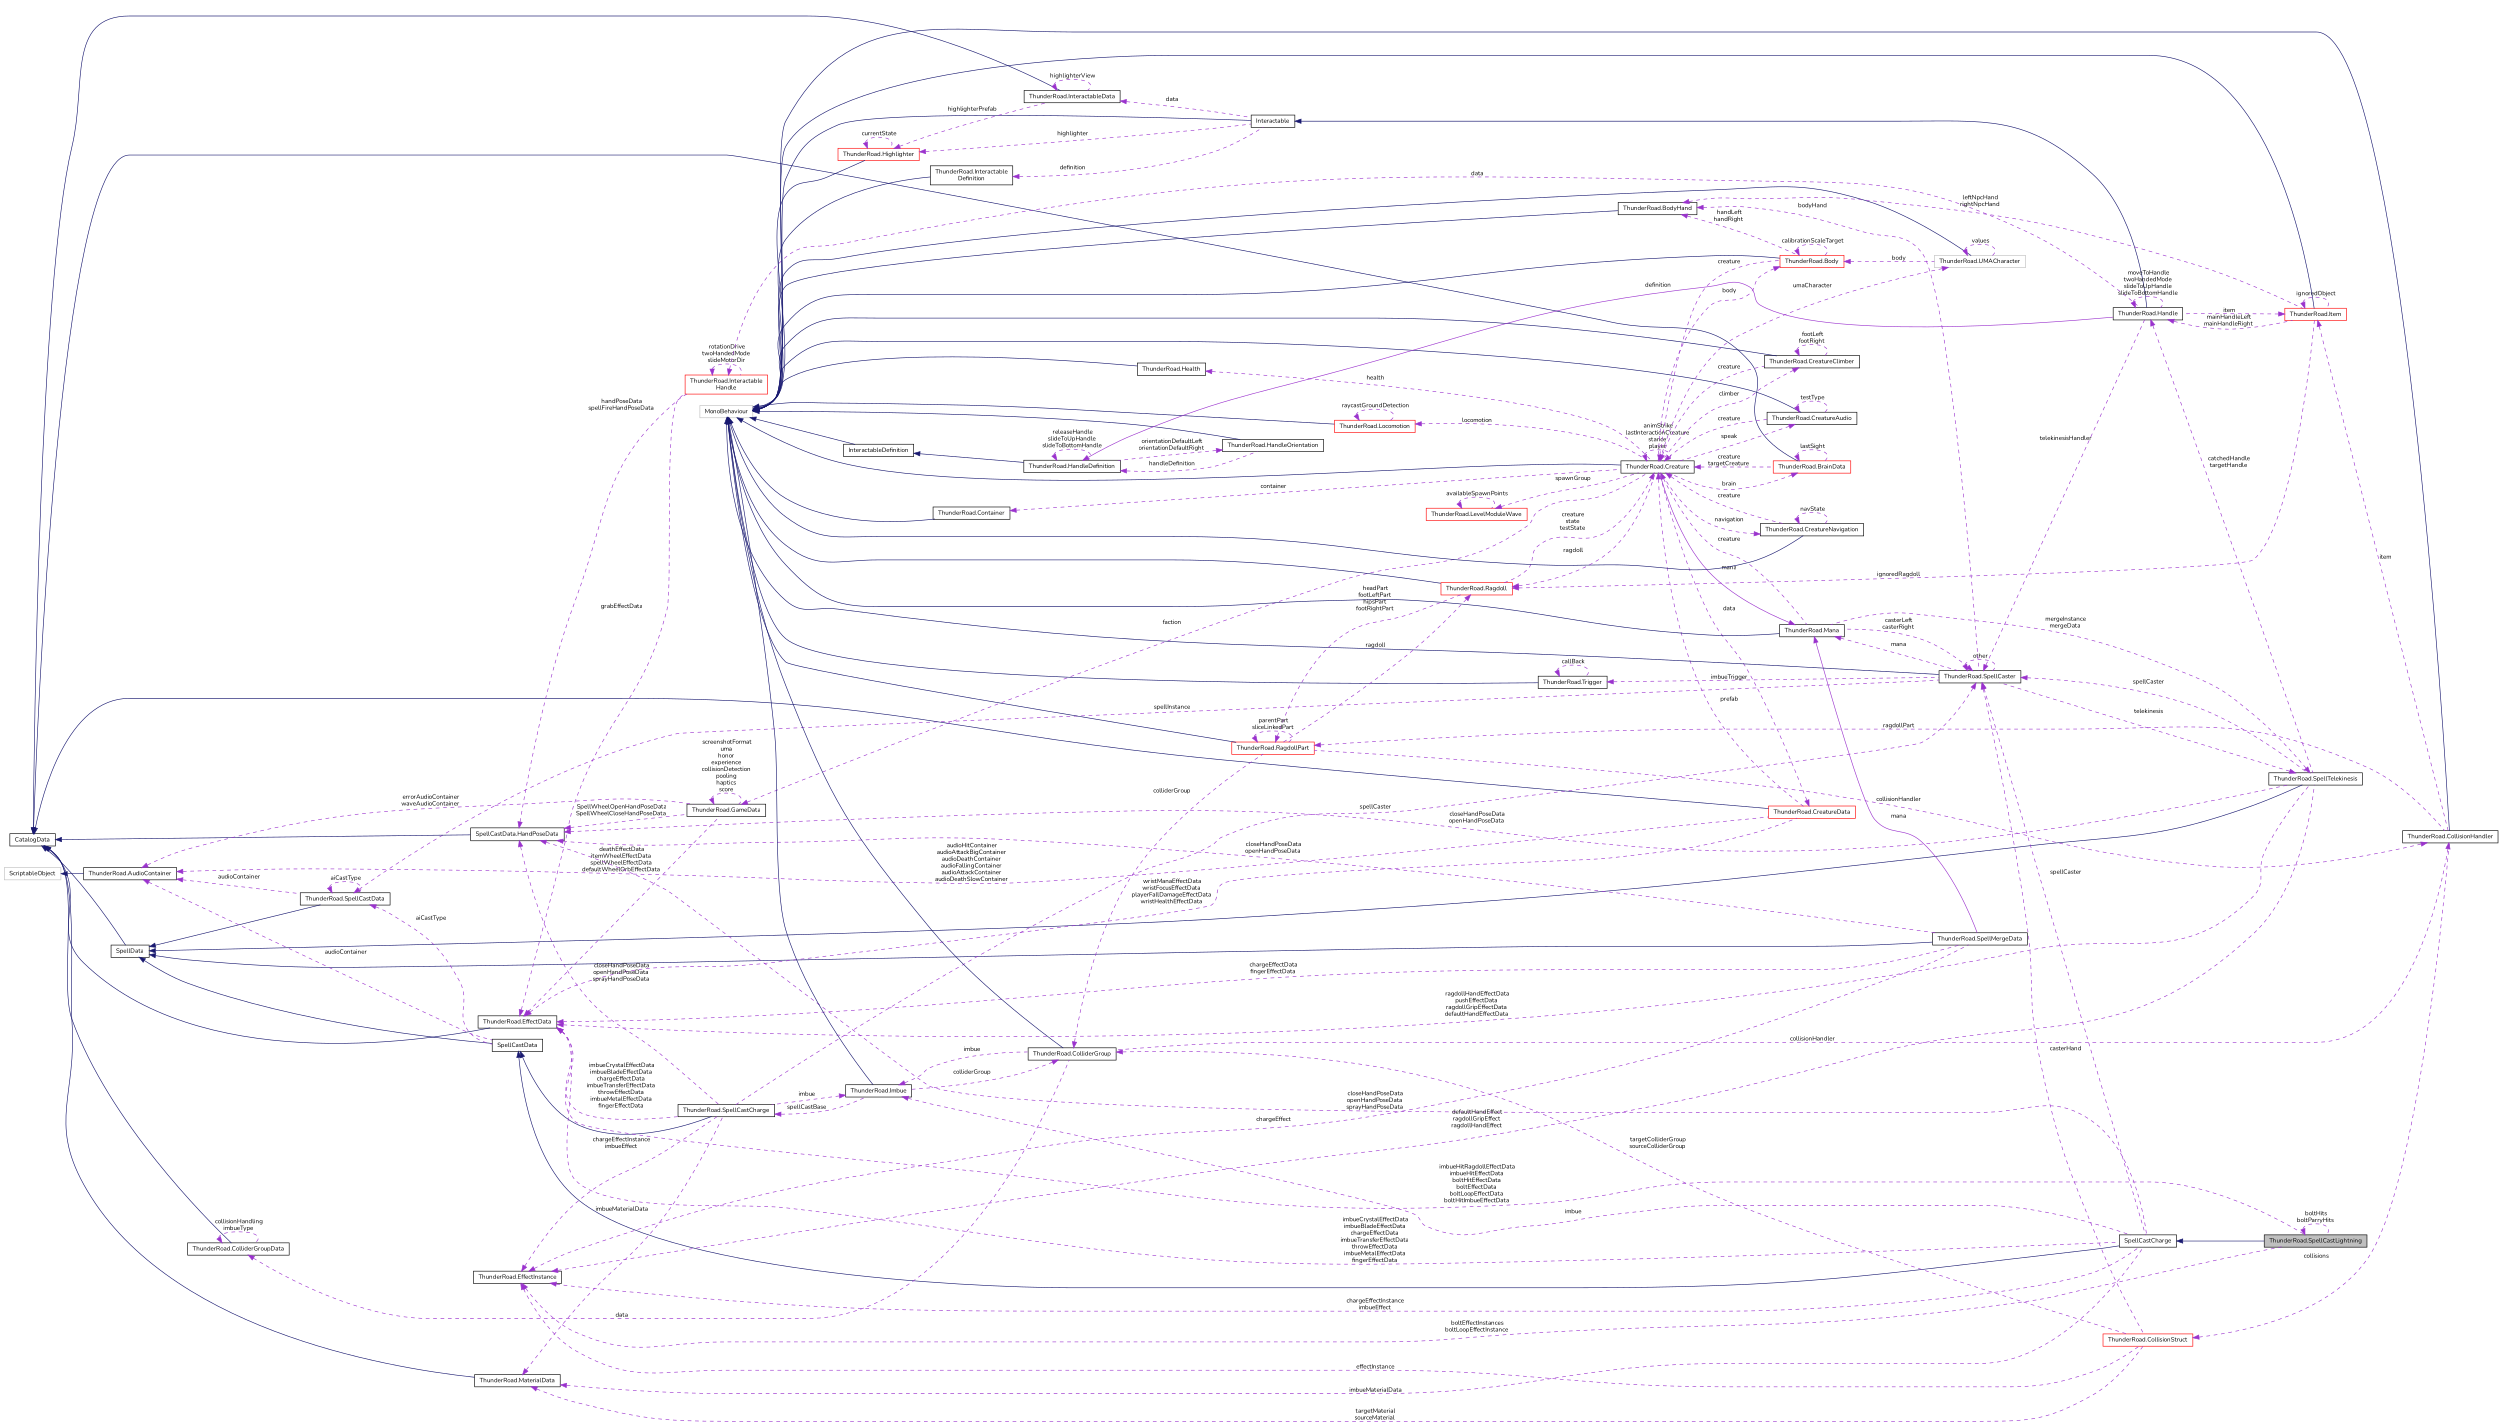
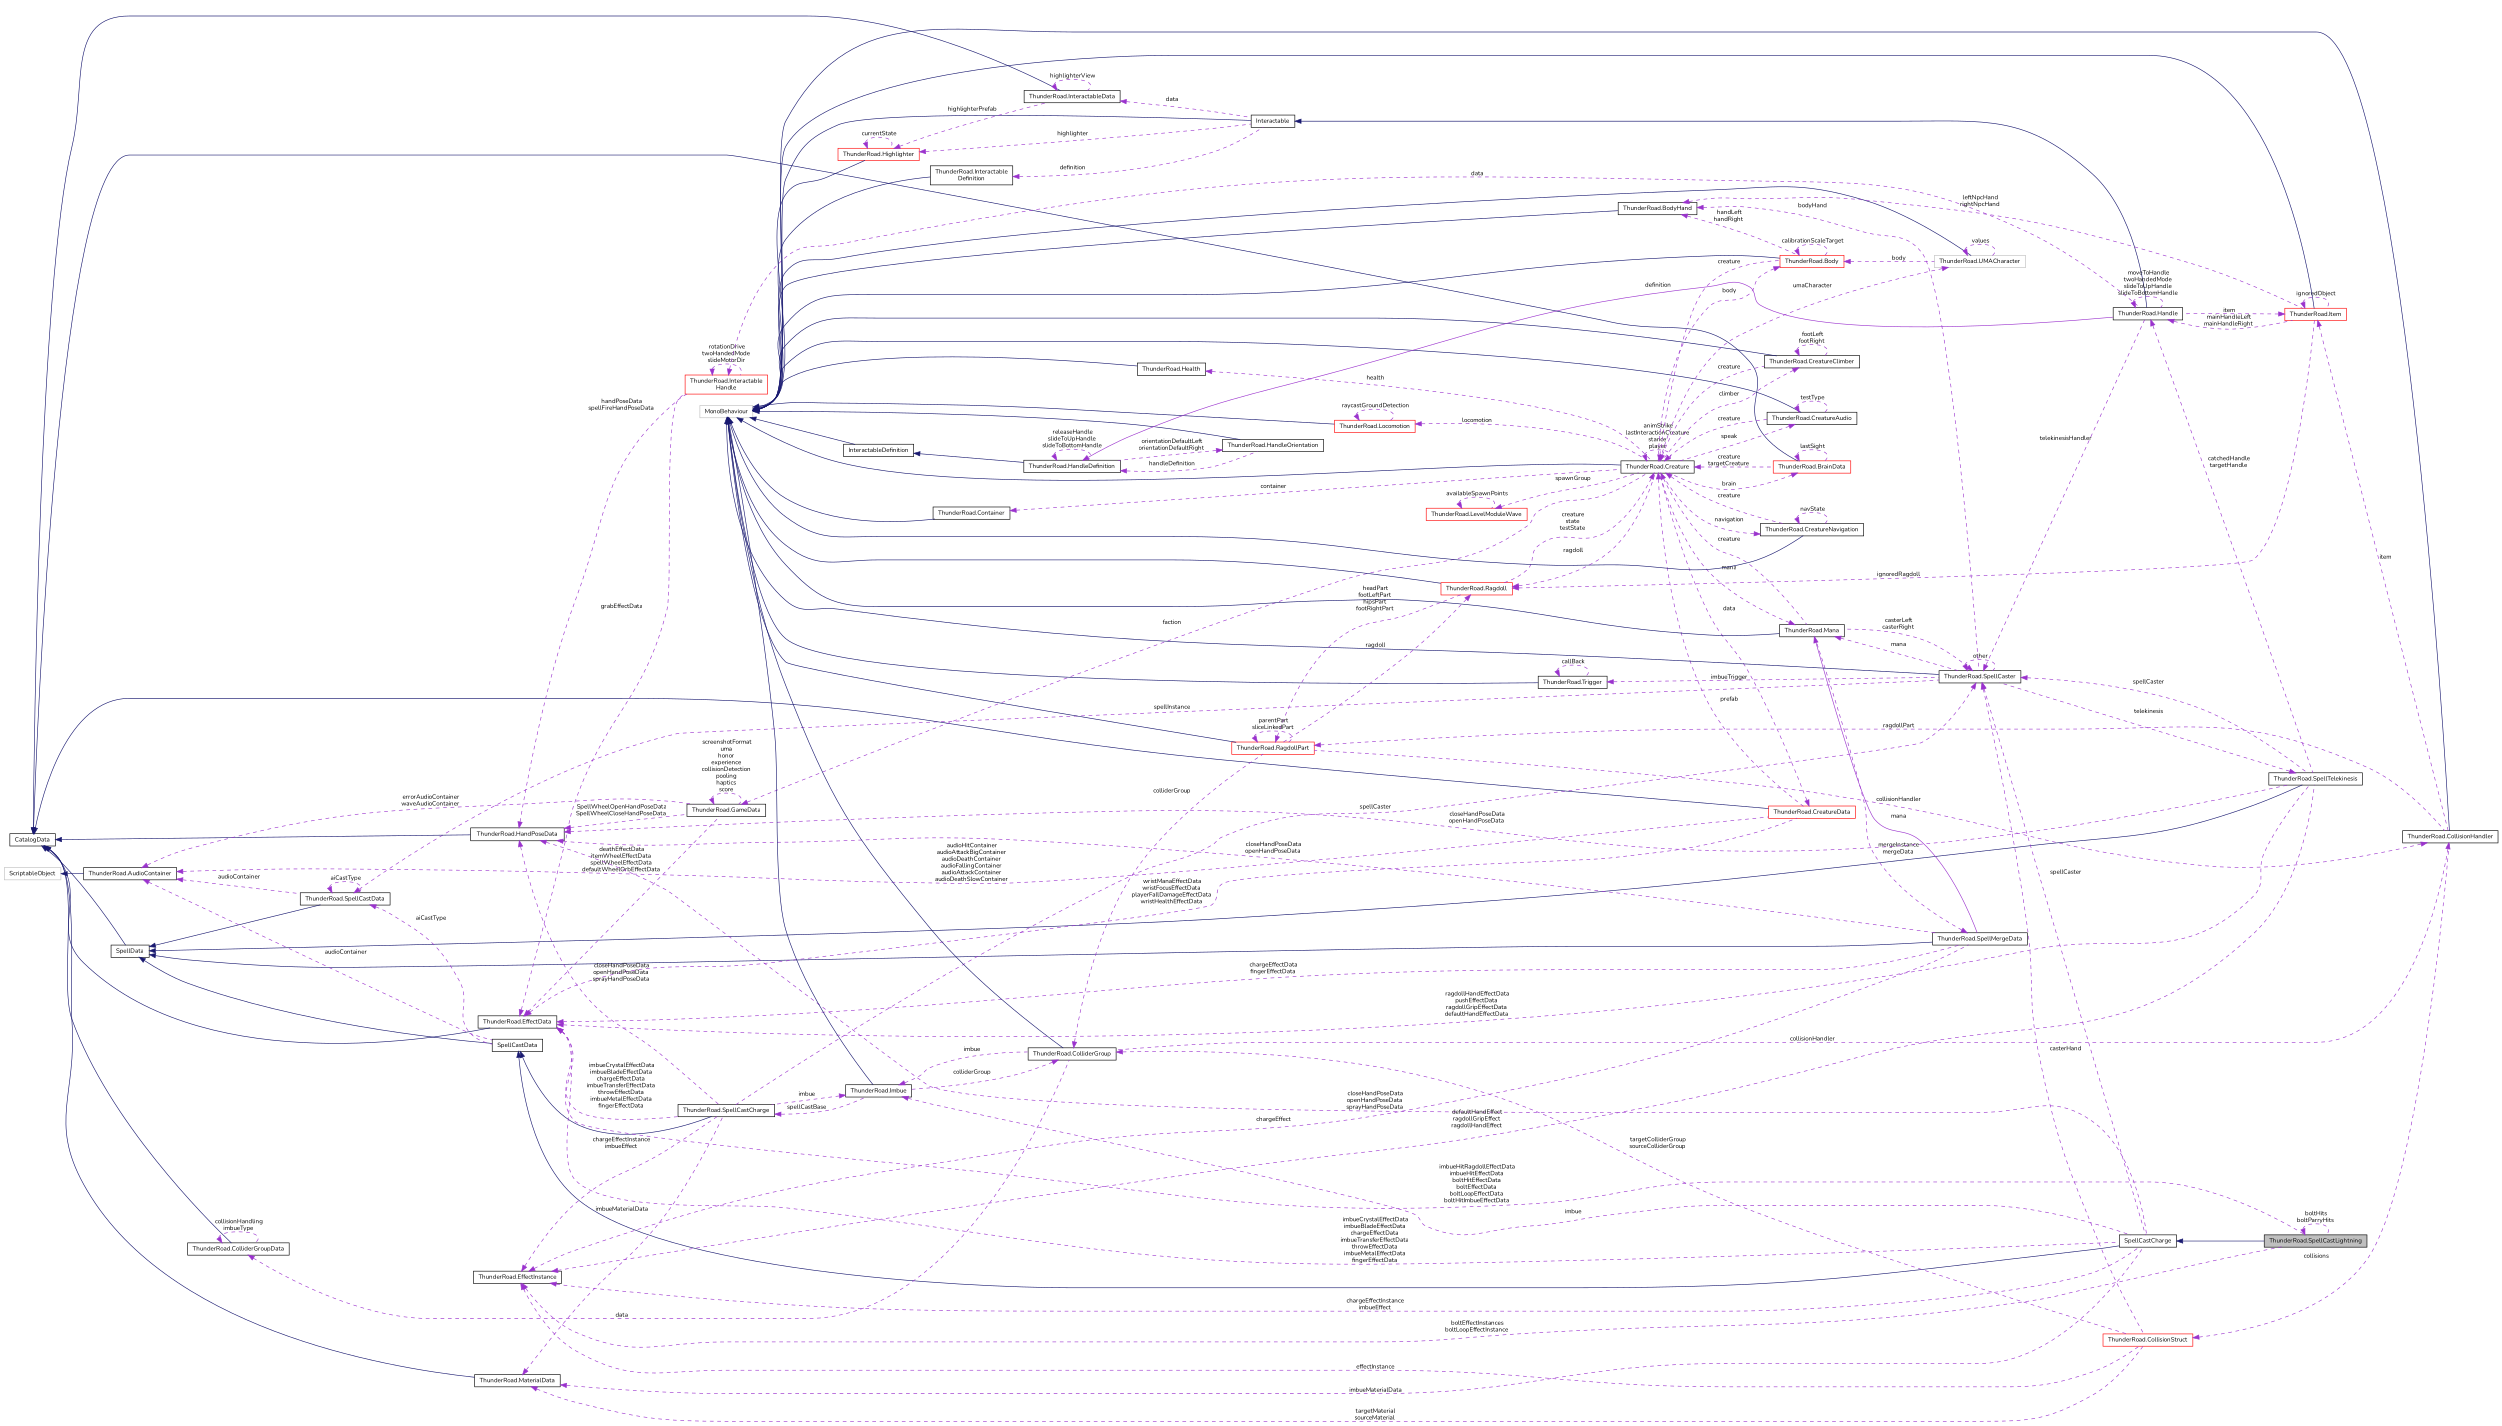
edge "ThunderRoad.Creature" -> "ThunderRoad.Mana": style solid -> dashed
edge "ThunderRoad.Mana" -> "ThunderRoad.SpellTelekinesis": now "ThunderRoad.Mana" -> "ThunderRoad.SpellMergeData"
node "SpellCastData.HandPoseData": label "SpellCastData.HandPoseData" -> "ThunderRoad.HandPoseData"
